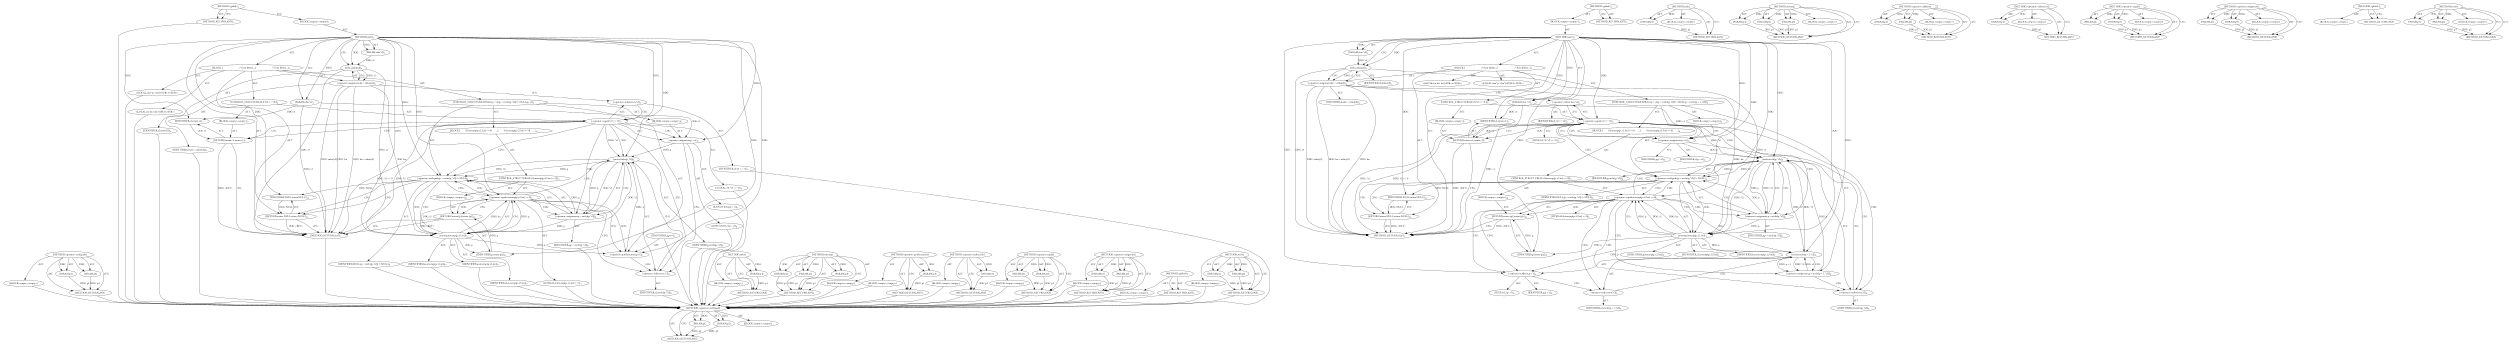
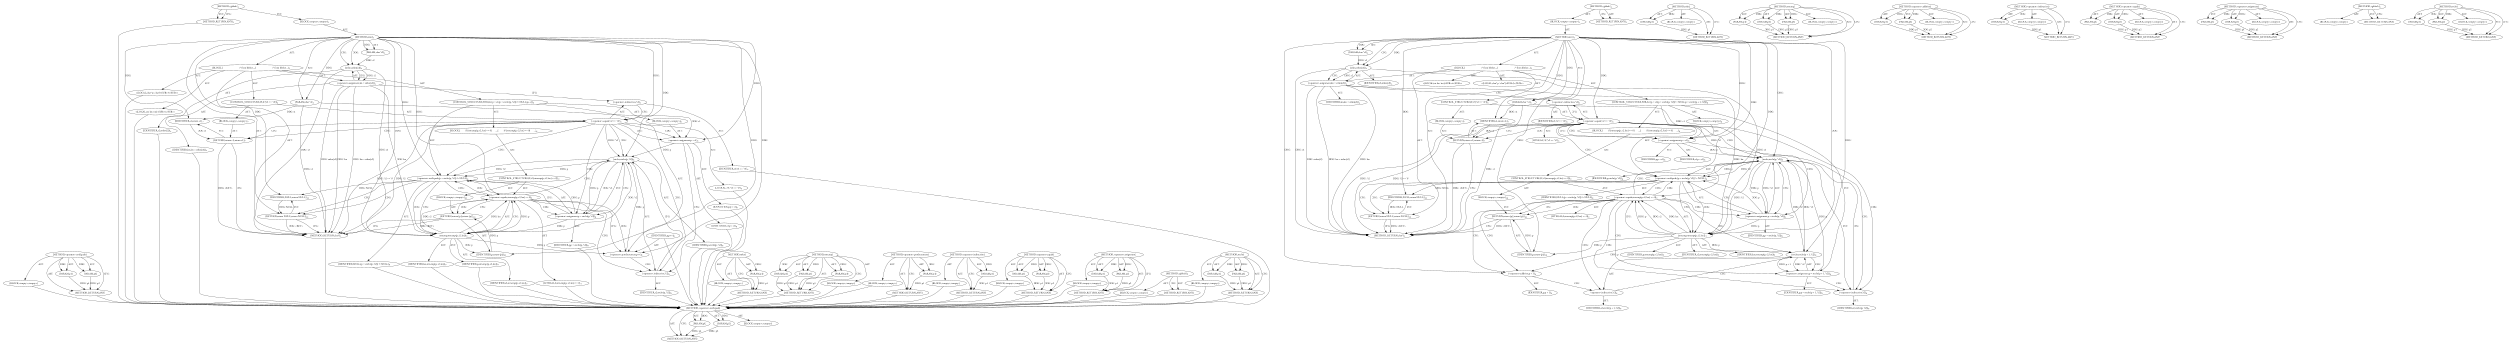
edge "(strchr,strchr(p + 1, *s2))" -> "(<operator>.addition,p + 1)": removed, label "AST:"
edge "(<operator>.assignment,p = strchr(p + 1, *s2))" -> "(strchr,strchr(p + 1, *s2))": label "DDG: s2" -> "AST: "
node "(LITERAL,1,p + 1)": removed
node "(IDENTIFIER,p,p = strchr(p + 1, *s2))": added
